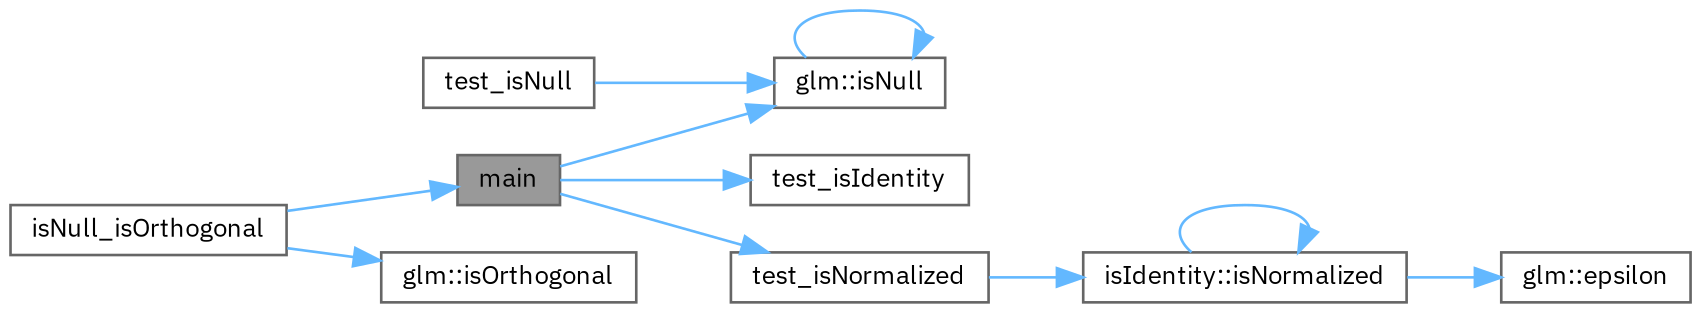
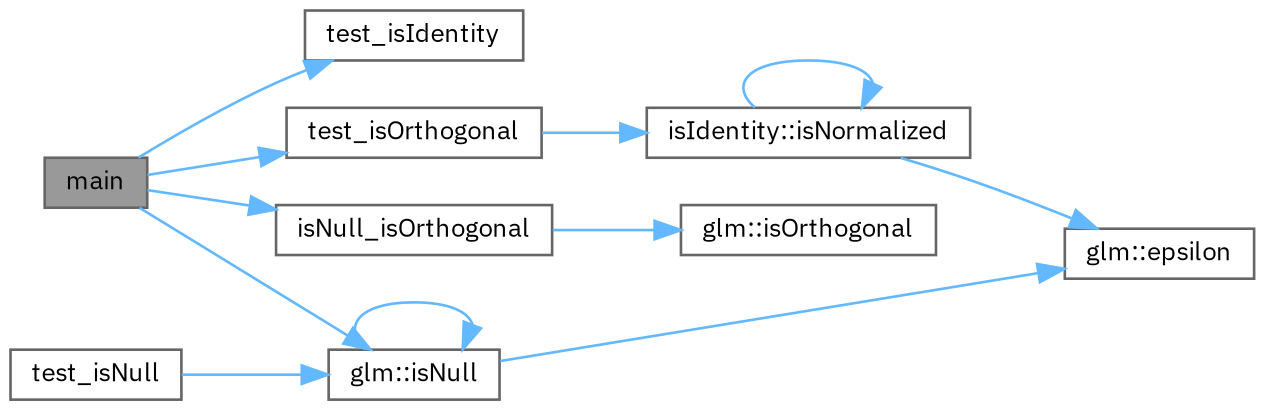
edge "isNull_isOrthogonal" -> "main": reversed
node "test_isNormalized": label "test_isNormalized" -> "test_isOrthogonal"
edge "glm::isNull" -> "glm::epsilon": added
